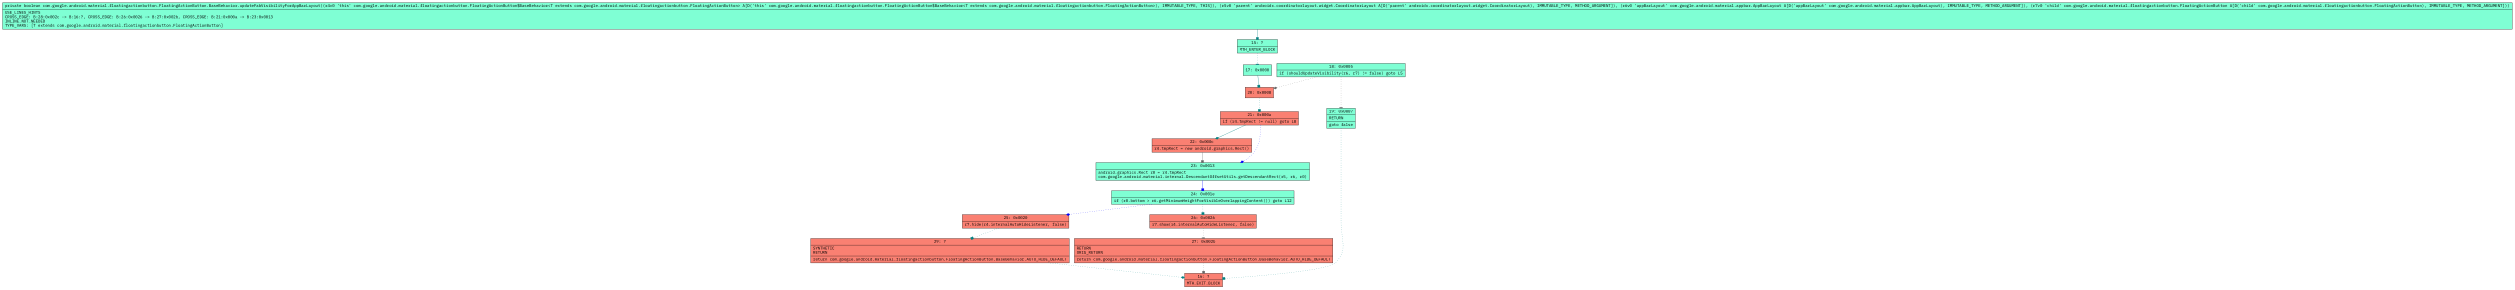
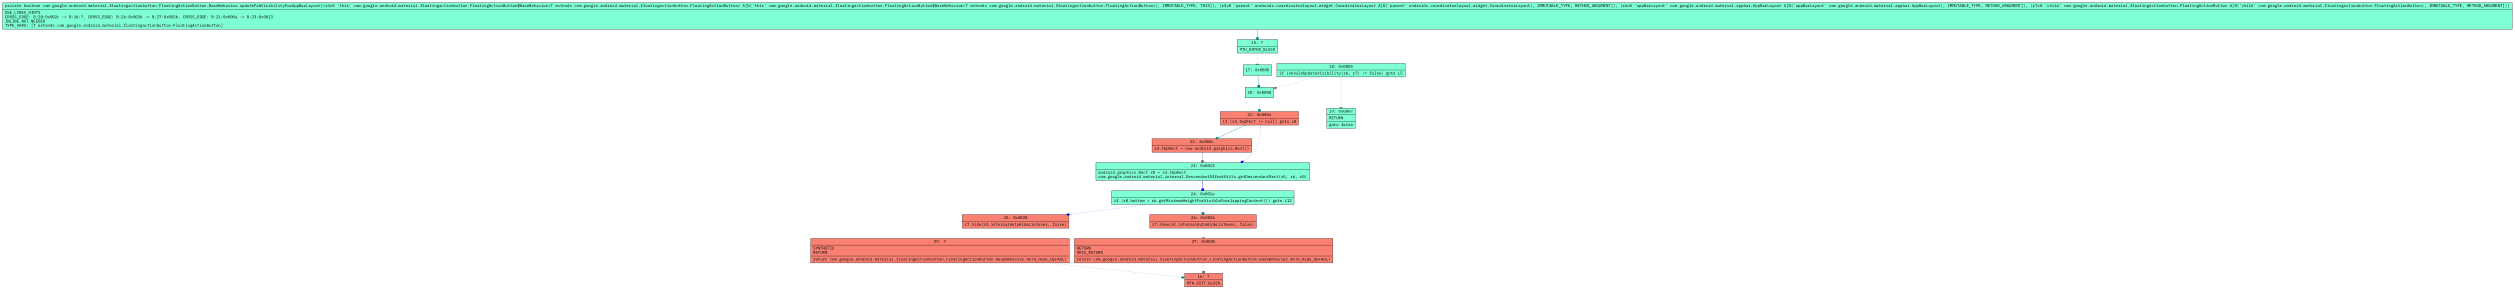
node "20: 0x0008": fillcolor salmon -> aquamarine
edge "25: 0x0020" -> "29: ?": removed
edge "19: 0x0007" -> "16: ?": removed
